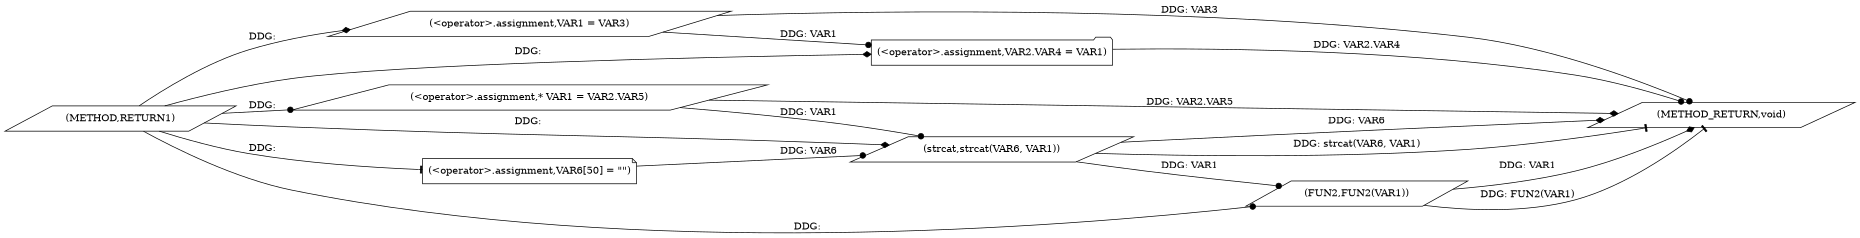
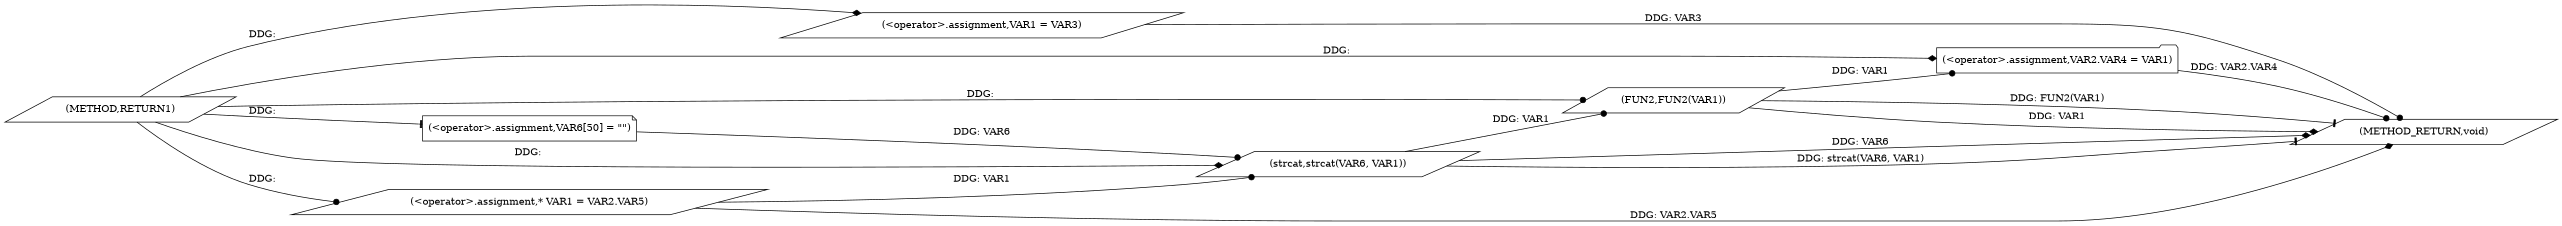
edge "(<operator>.assignment,VAR1 = VAR3)" -> "(<operator>.assignment,VAR2.VAR4 = VAR1)": now "(FUN2,FUN2(VAR1))" -> "(<operator>.assignment,VAR2.VAR4 = VAR1)"
